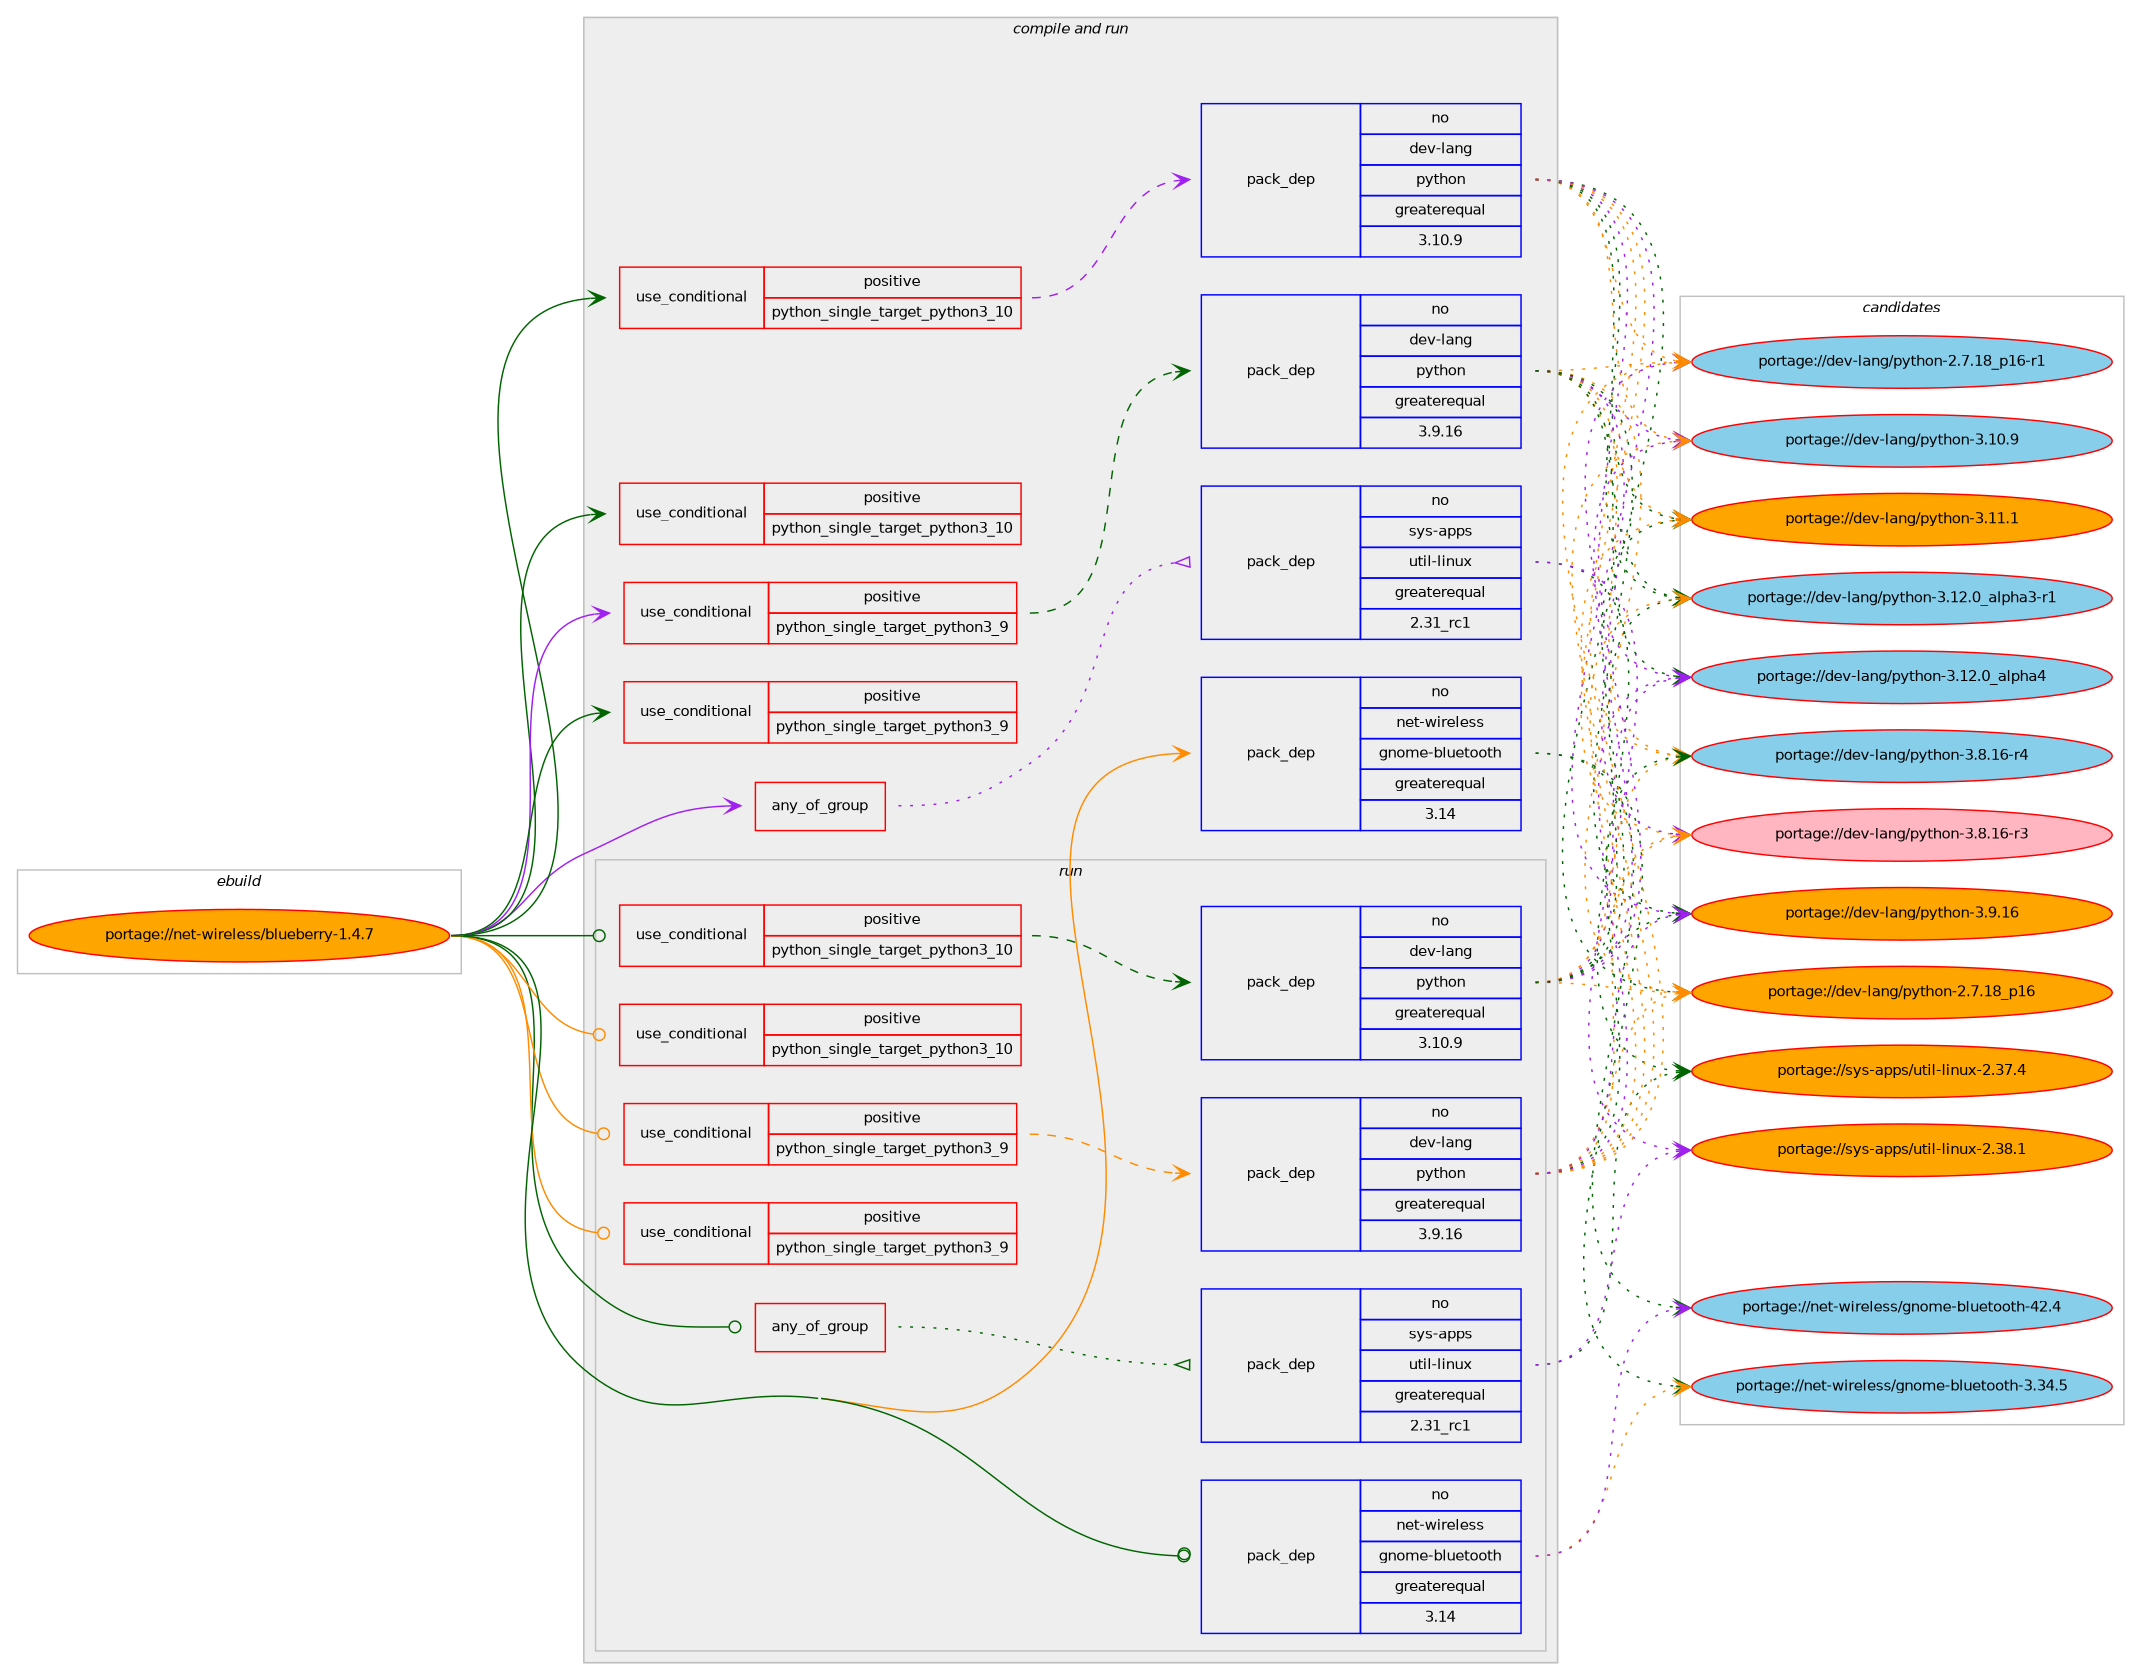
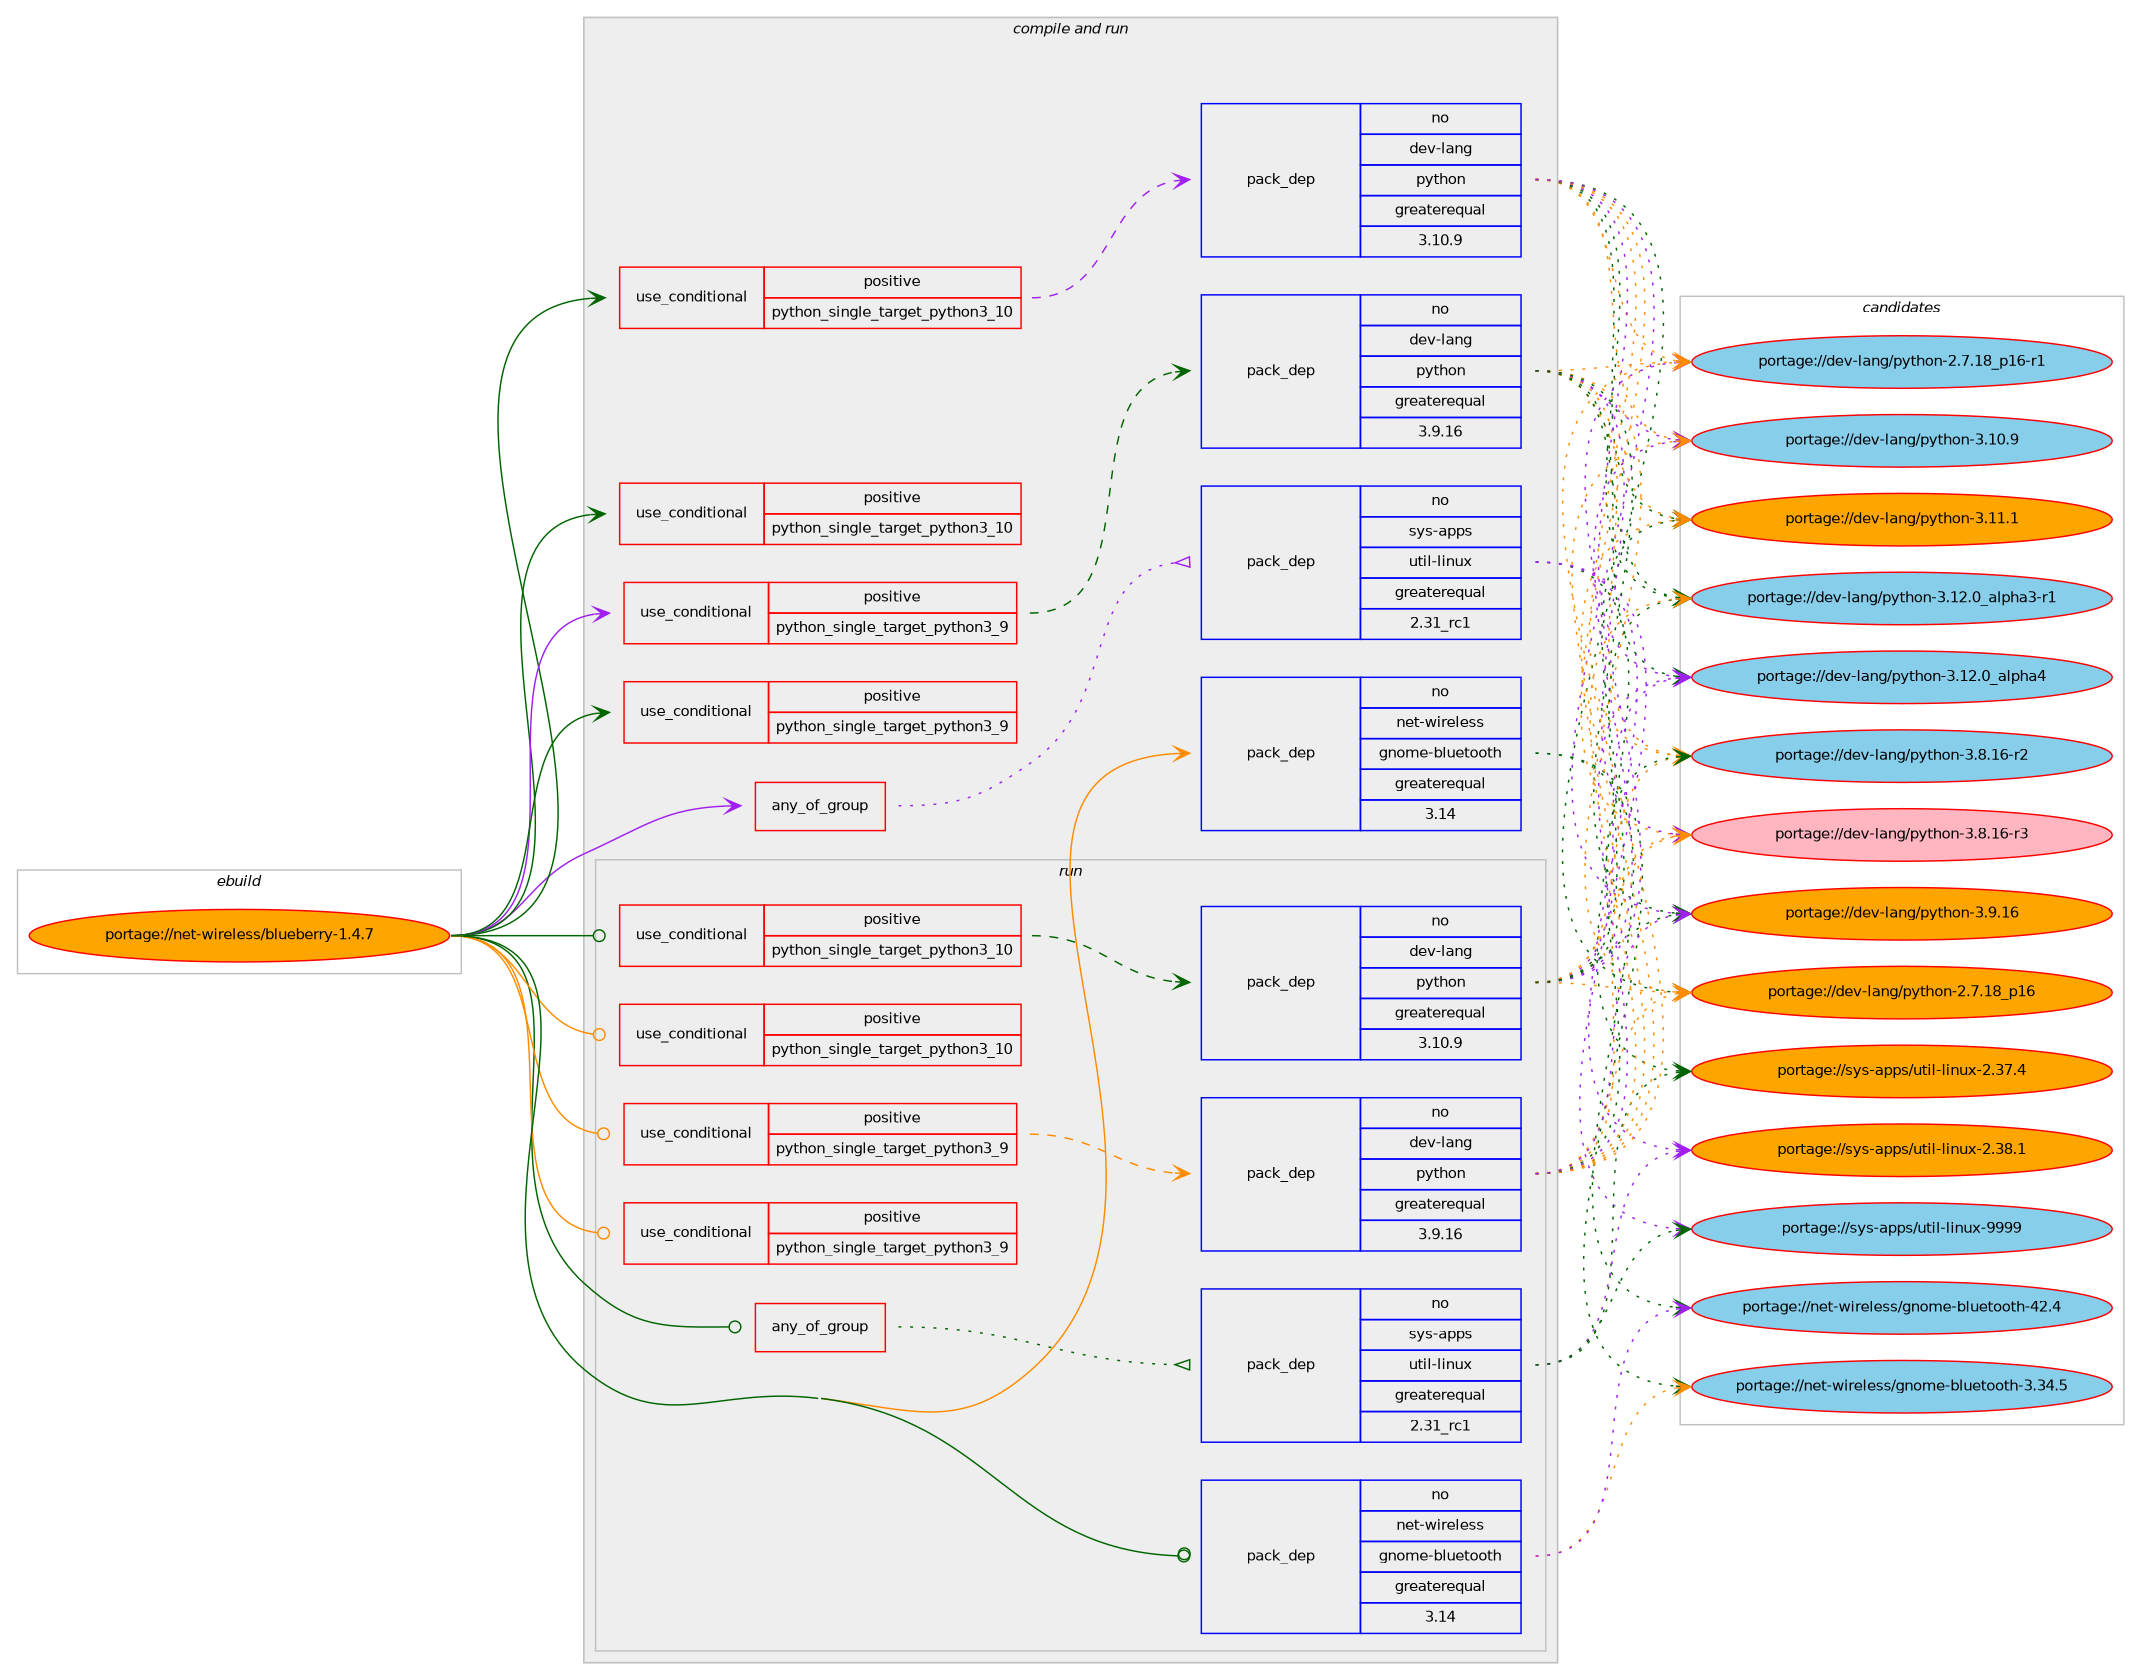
node "portage://dev-lang/python-3.8.16-r4": label "portage://dev-lang/python-3.8.16-r4" -> "portage://dev-lang/python-3.8.16-r2"
node "portage://sys-apps/util-linux-9999": added
